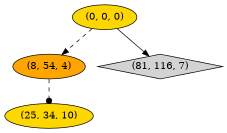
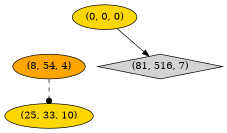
edge "(0, 0, 0)" -> "(8, 54, 4)": removed
node "(81, 116, 7)": label "(81, 116, 7)" -> "(81, 516, 7)"
node "(25, 34, 10)": label "(25, 34, 10)" -> "(25, 33, 10)"
